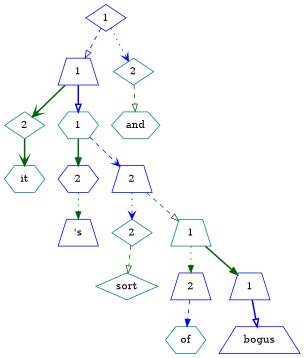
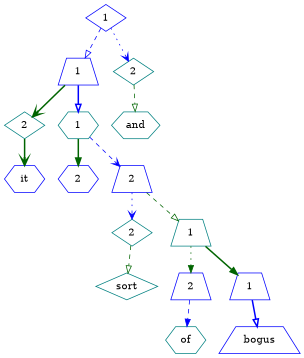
node "it": color teal -> blue
node "'s": removed
